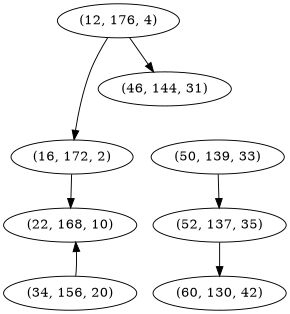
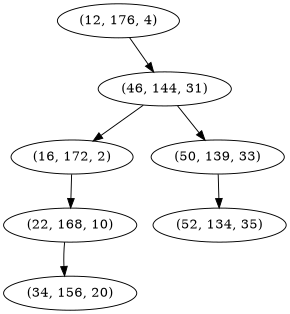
edge "(12, 176, 4)" -> "(16, 172, 2)": now "(46, 144, 31)" -> "(16, 172, 2)"
edge "(46, 144, 31)" -> "(50, 139, 33)": added
node "(52, 137, 35)": label "(52, 137, 35)" -> "(52, 134, 35)"
edge "(34, 156, 20)" -> "(22, 168, 10)": reversed
node "(60, 130, 42)": removed
